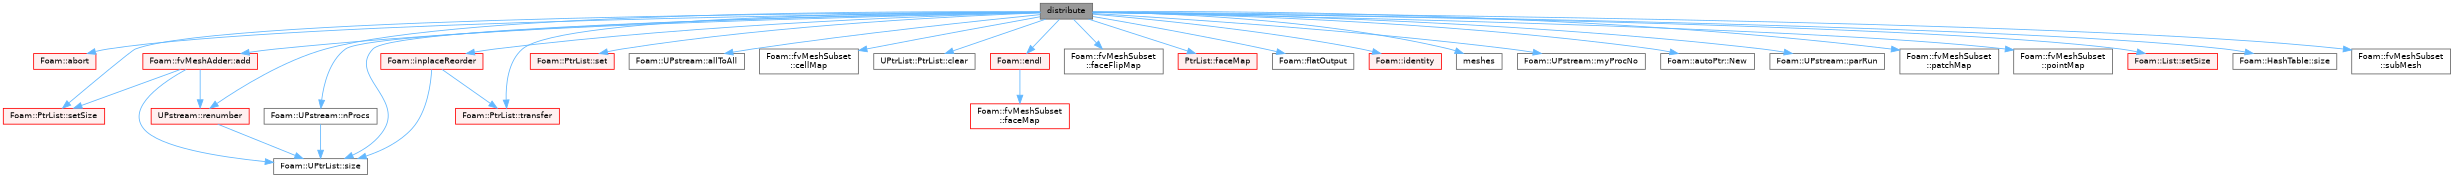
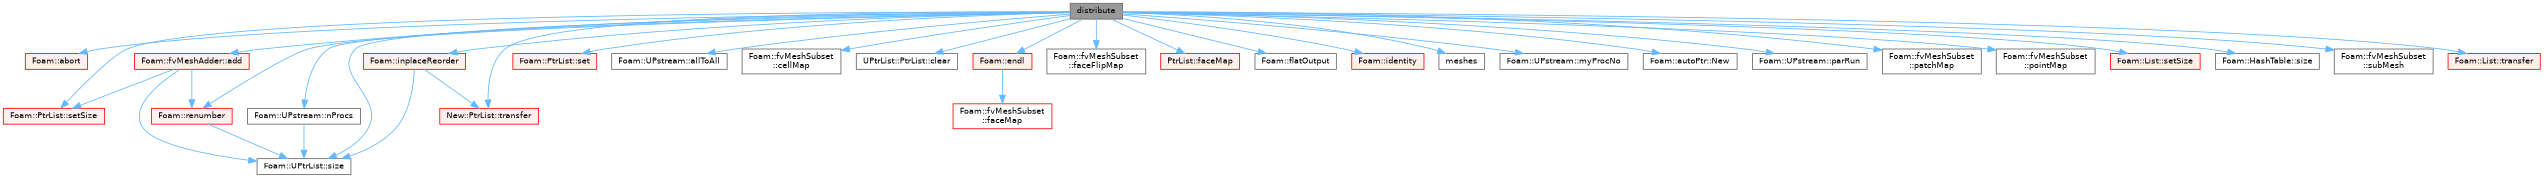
node "Foam::List::transfer": added
node "UPstream::renumber": label "UPstream::renumber" -> "Foam::renumber"
node "Foam::PtrList::transfer": label "Foam::PtrList::transfer" -> "New::PtrList::transfer"
